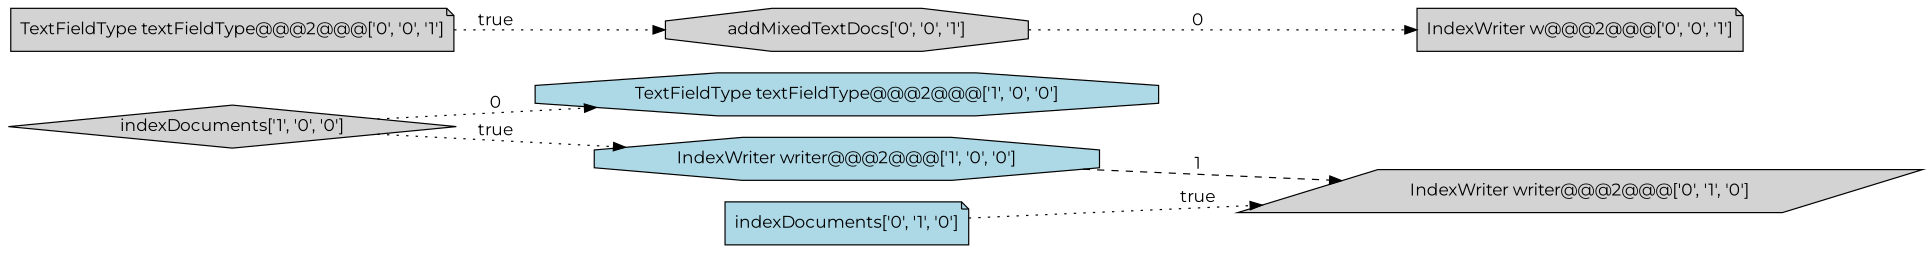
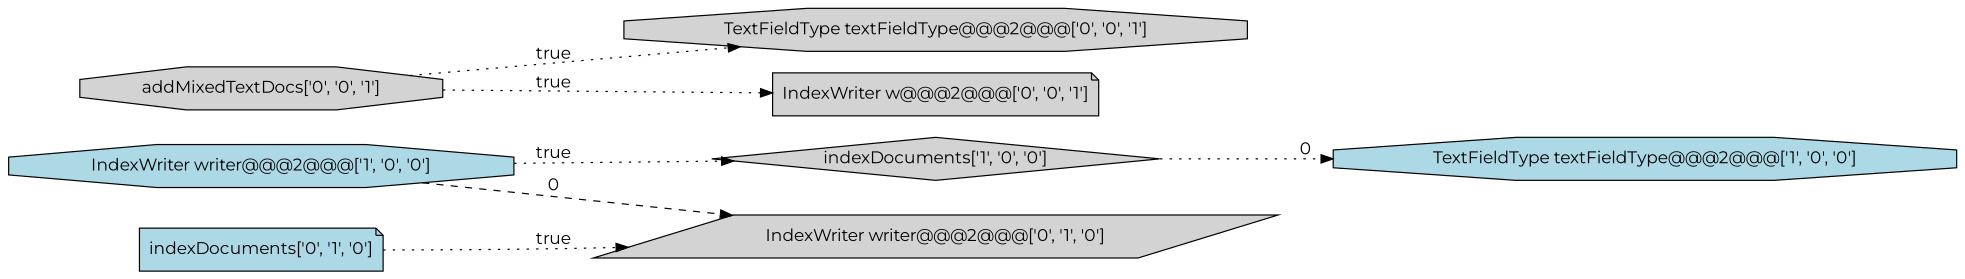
edge "addMixedTextDocs['0', '0', '1']" -> "IndexWriter w@@@2@@@['0', '0', '1']": label "0" -> "true"
node "TextFieldType textFieldType@@@2@@@['0', '0', '1']": shape note -> octagon
edge "TextFieldType textFieldType@@@2@@@['0', '0', '1']" -> "addMixedTextDocs['0', '0', '1']": reversed
edge "indexDocuments['1', '0', '0']" -> "IndexWriter writer@@@2@@@['1', '0', '0']": reversed
edge "IndexWriter writer@@@2@@@['1', '0', '0']" -> "IndexWriter writer@@@2@@@['0', '1', '0']": label "1" -> "0"
